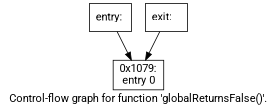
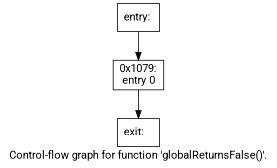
edge "exit:" -> "0x1079:": reversed
